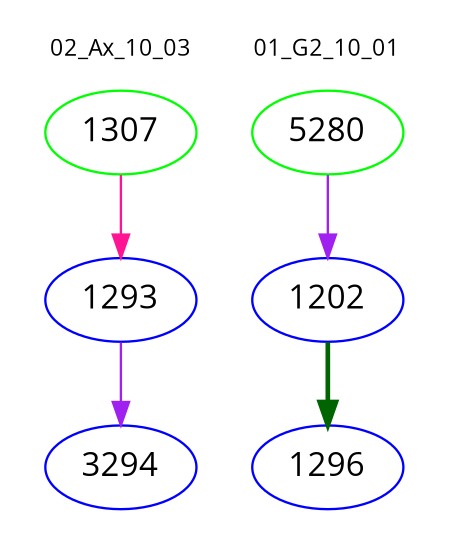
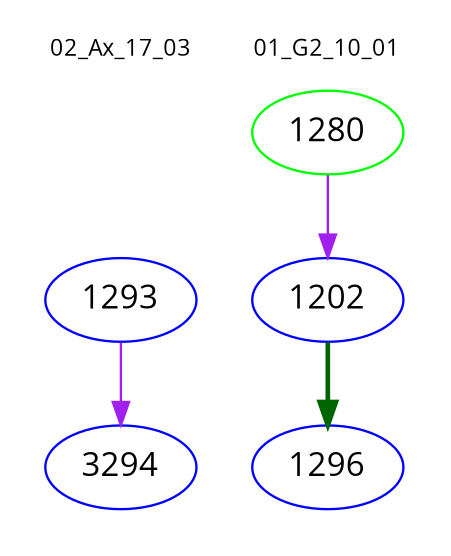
cluster "02_Ax_10_03": label "02_Ax_10_03" -> "02_Ax_17_03"
node "1307": removed
node "5280": label "5280" -> "1280"
